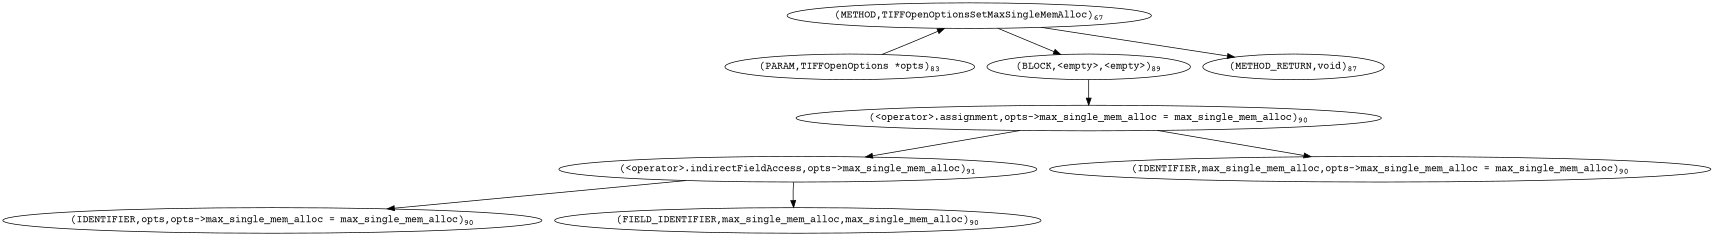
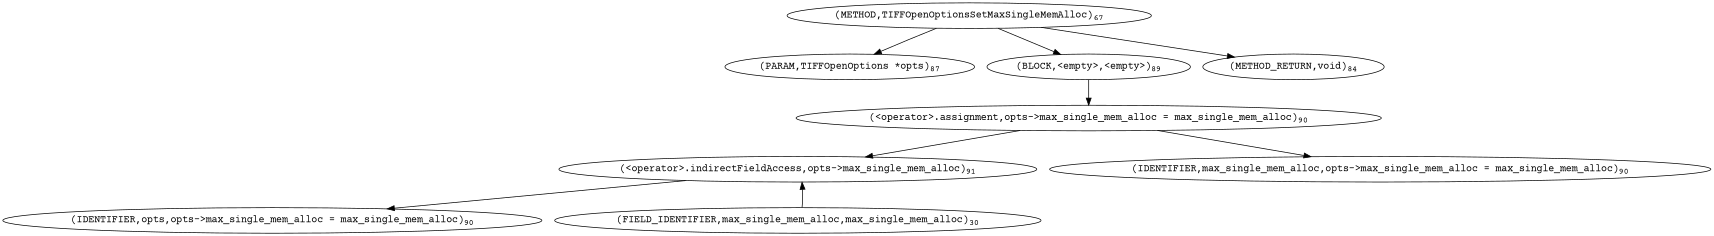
edge "(PARAM,TIFFOpenOptions *opts)" -> "(METHOD,TIFFOpenOptionsSetMaxSingleMemAlloc)": reversed
node "(PARAM,TIFFOpenOptions *opts)": text "83" -> "87"
node "(METHOD_RETURN,void)": text "87" -> "84"
edge "(<operator>.indirectFieldAccess,opts->max_single_mem_alloc)" -> "(FIELD_IDENTIFIER,max_single_mem_alloc,max_single_mem_alloc)": reversed
node "(FIELD_IDENTIFIER,max_single_mem_alloc,max_single_mem_alloc)": text "90" -> "30"
